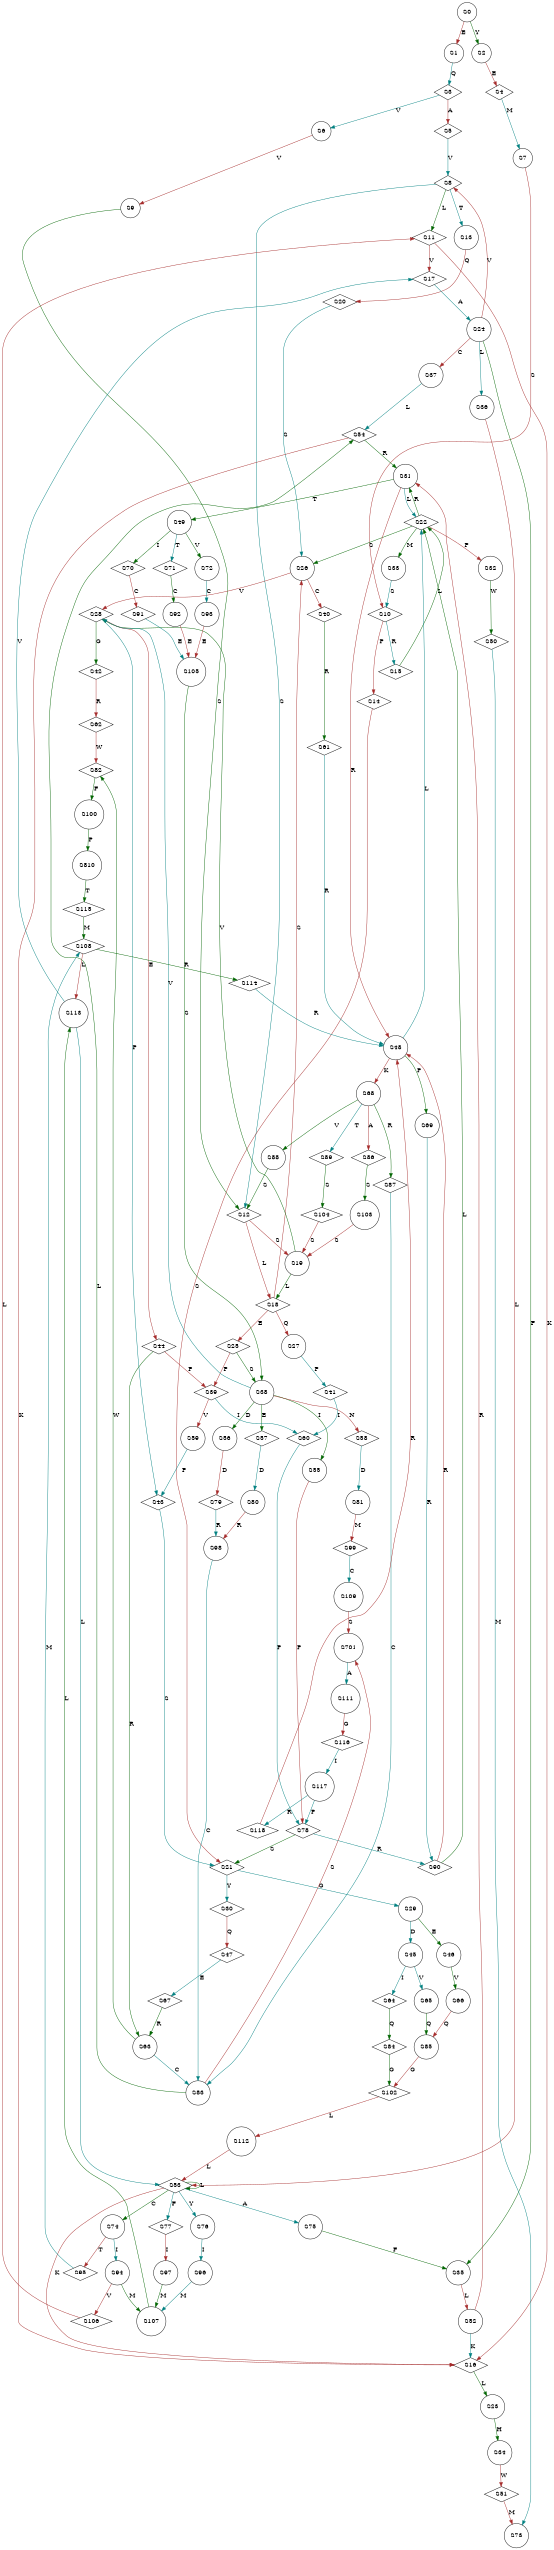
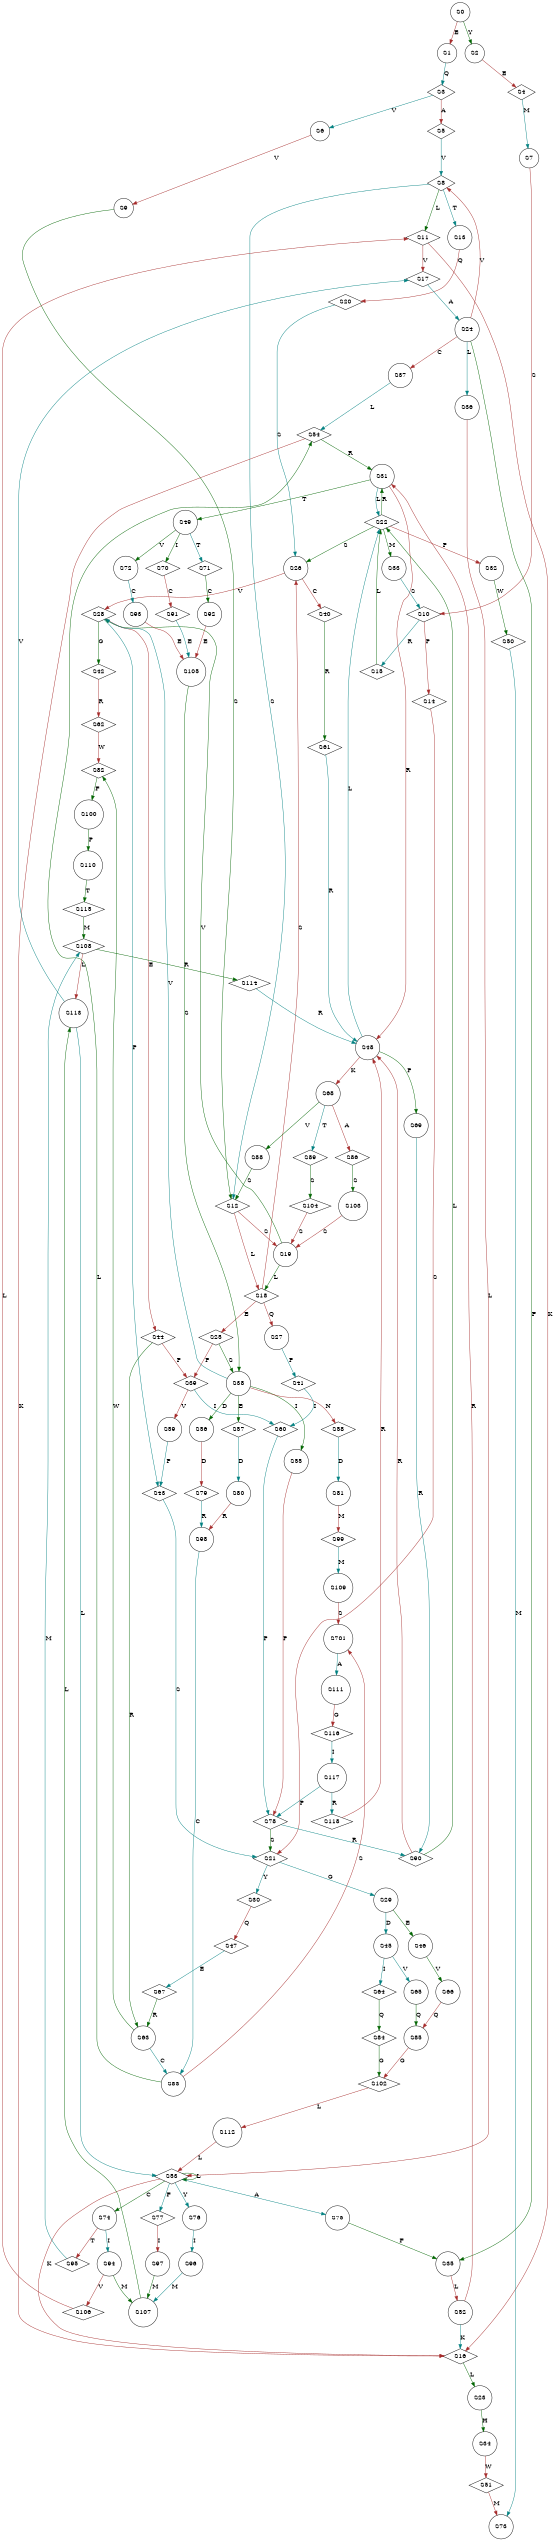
node "S810": label "S810" -> "S110"
node "S87": removed
edge "S99" -> "S109": label "C" -> "M"
